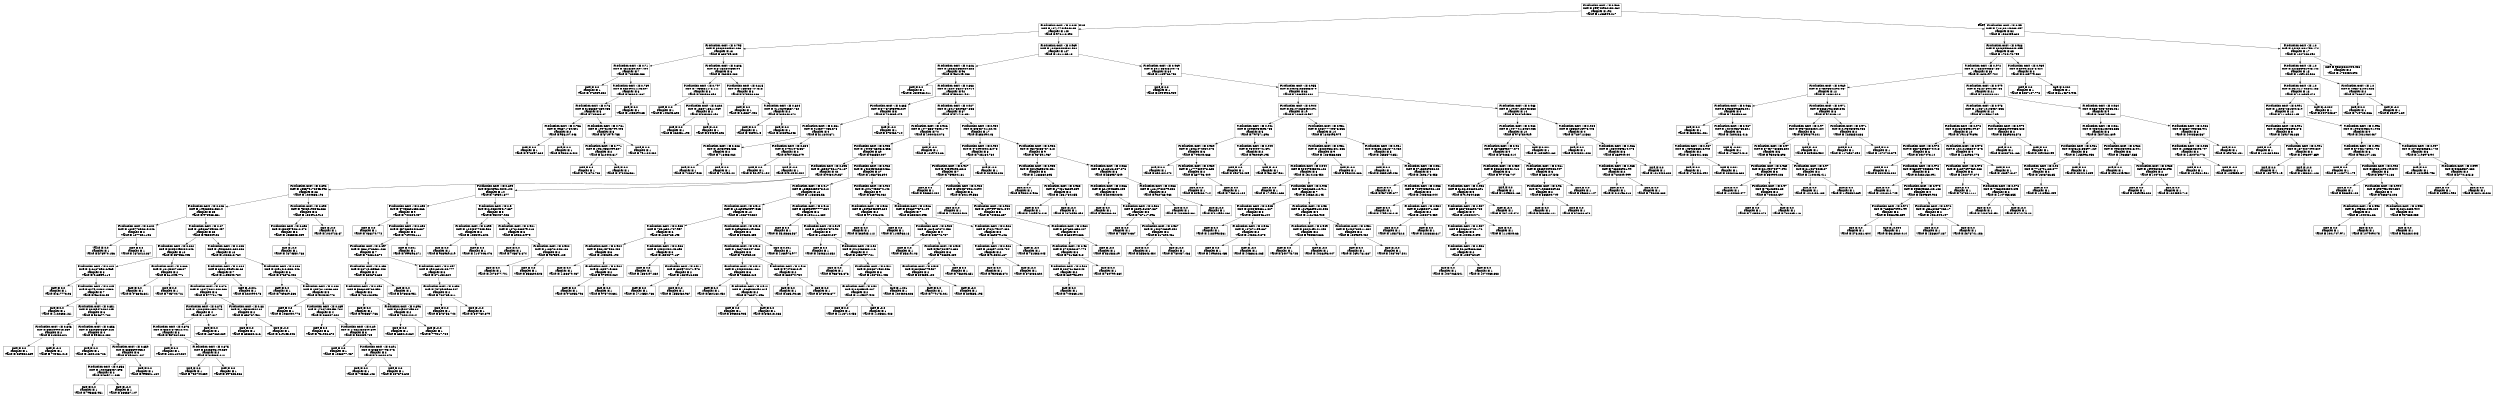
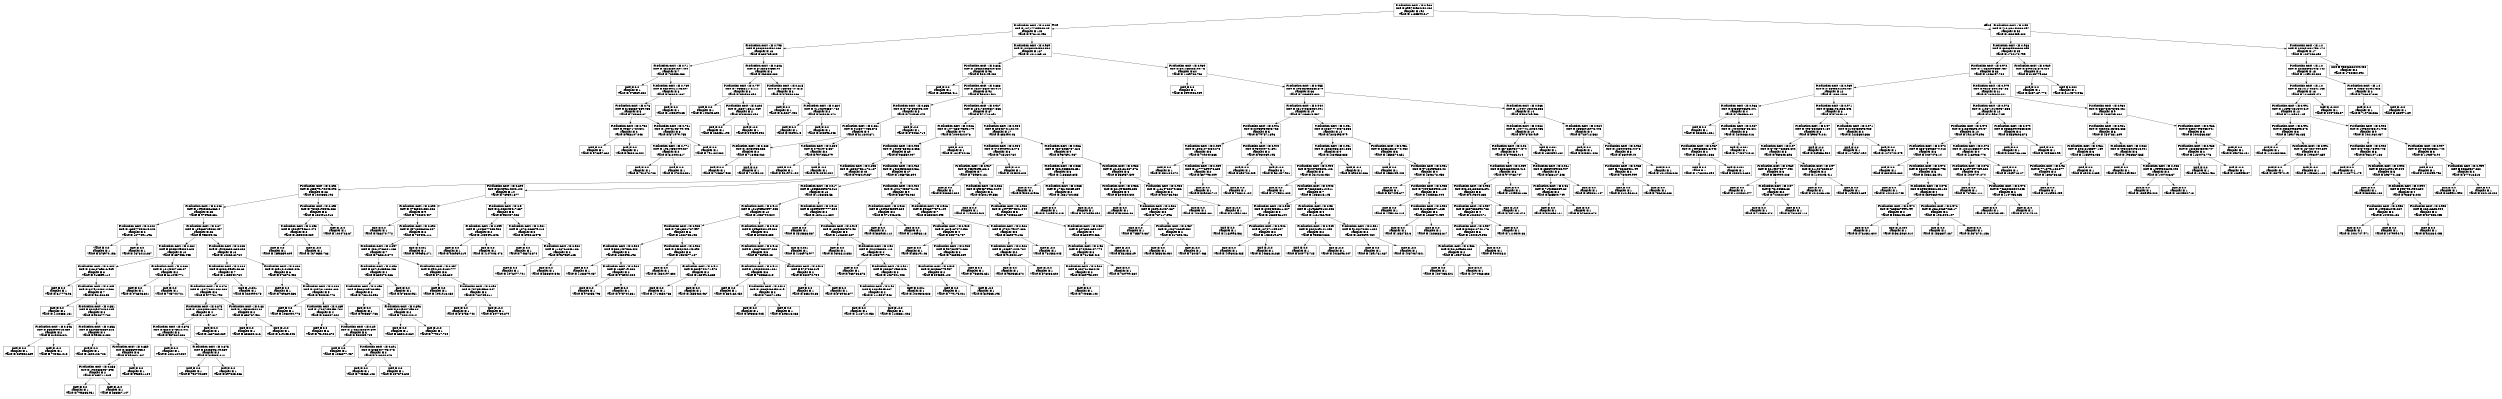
node "mse = 0.0 samples = 1 value = 1768426.094": label "mse = 0.0 samples = 1 value = 1768426.094" -> "mse = 0.0 value = 1 value = 1768426.094"
node "mse = 0.0 samples = 1 value = 1695659.309": added
node "mse = 0.0 samples = 1 value = 900028.8": added
node "mse = 0.0 samples = 1 value = 1091918.252": added
node "mse = 1.001 samples = 1 value = 1024308.323": label "mse = 1.001 samples = 1 value = 1024308.323" -> "mse = 0.001 samples = 1 value = 1024308.323"
